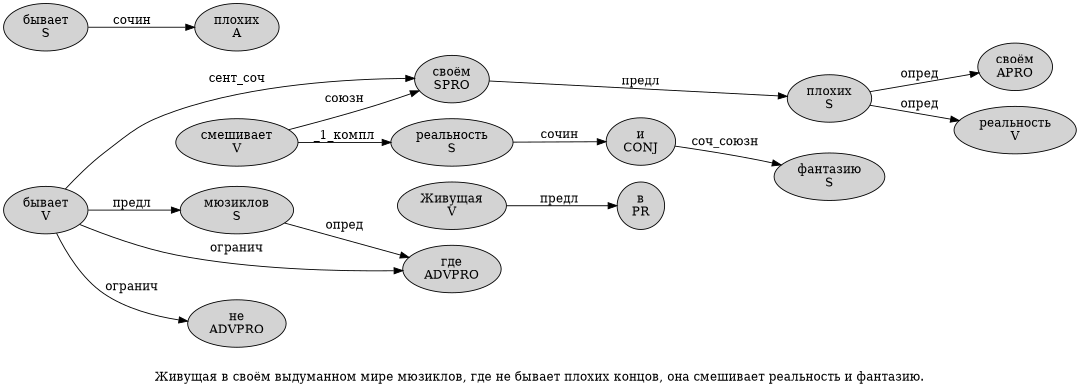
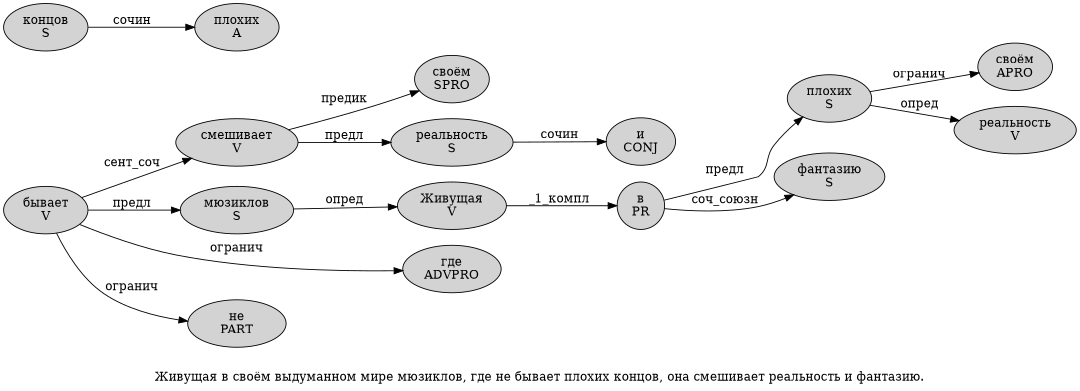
node "бывает S": label "бывает S" -> "концов S"
edge "плохих S" -> "своём APRO": label "опред" -> "огранич"
edge "своём SPRO" -> "плохих S": now "в PR" -> "плохих S"
edge "бывает V" -> "своём SPRO": now "бывает V" -> "смешивает V"
edge "смешивает V" -> "своём SPRO": label "союзн" -> "предик"
edge "смешивает V" -> "реальность S": label "_1_компл" -> "предл"
edge "и CONJ" -> "фантазию S": now "в PR" -> "фантазию S"
edge "Живущая V" -> "в PR": label "предл" -> "_1_компл"
edge "мюзиклов S" -> "где ADVPRO": now "мюзиклов S" -> "Живущая V"
node "не ADVPRO": label "не ADVPRO" -> "не PART"
